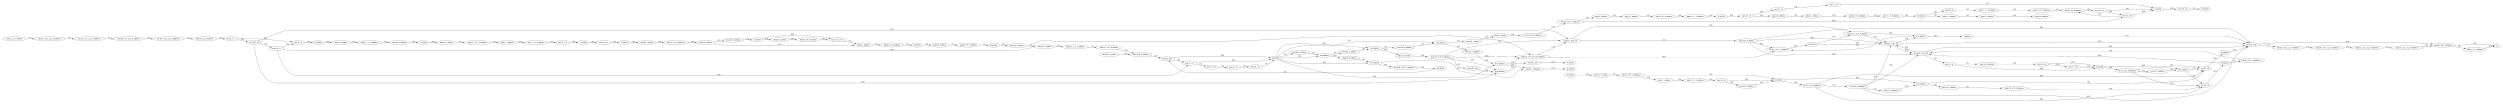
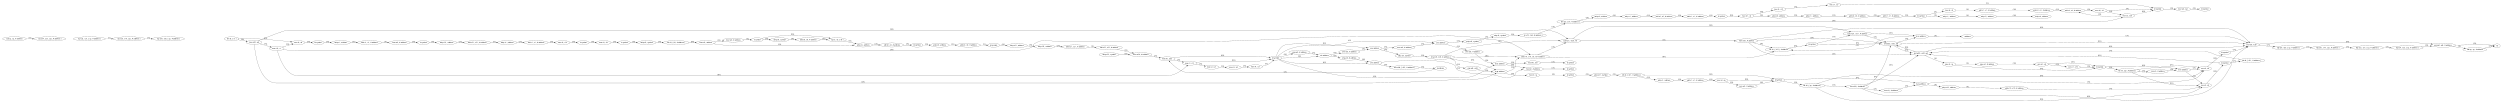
edge "stp x24 , x23 , [ sp , # address ]" -> "stp x22 , x21 , [ sp , # address ]": removed, label "CFG"
node "add x29 , sp , # address": removed
node "mov x0 , sp": added
